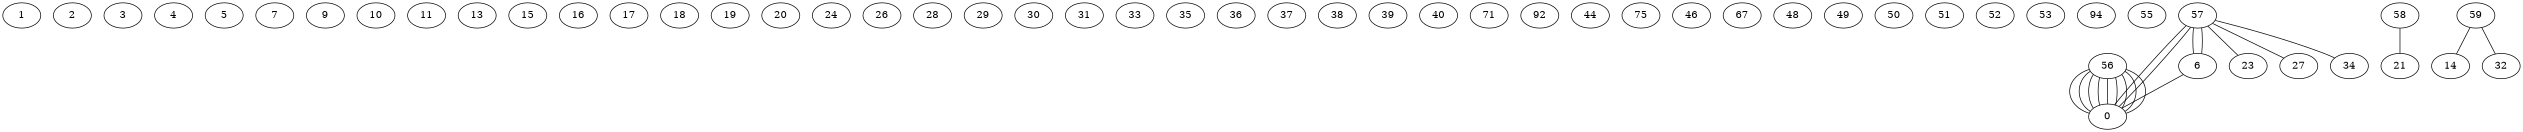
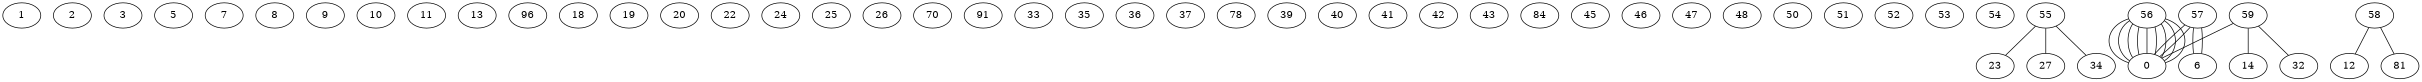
node "4": removed
node "8": added
node "15": removed
node "16": label "16" -> "96"
node "17": removed
node "22": added
node "25": added
node "28": removed
node "29": removed
node "30": label "30" -> "70"
node "31": label "31" -> "91"
node "38": label "38" -> "78"
node "71": label "71" -> "41"
node "43": added
node "92": label "92" -> "42"
node "44": label "44" -> "84"
node "75": label "75" -> "45"
node "67": label "67" -> "47"
node "49": removed
node "94": label "94" -> "54"
edge "57" -- "34": now "55" -- "34"
edge "57" -- "23": now "55" -- "23"
edge "57" -- "27": now "55" -- "27"
node "12": added
node "21": label "21" -> "81"
edge "6" -- "0": now "59" -- "0"
